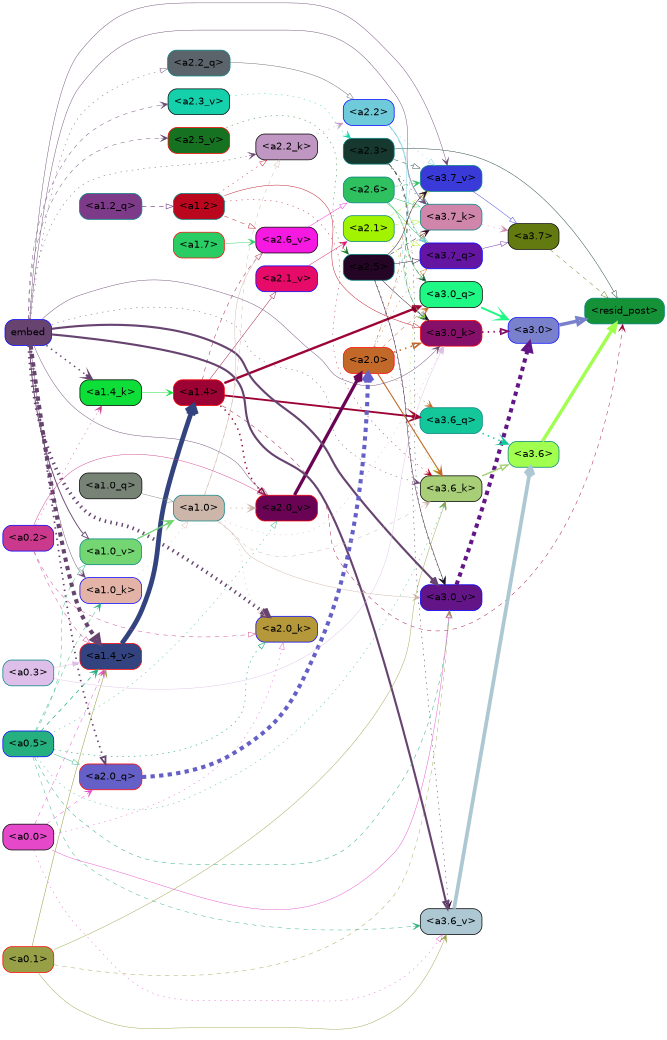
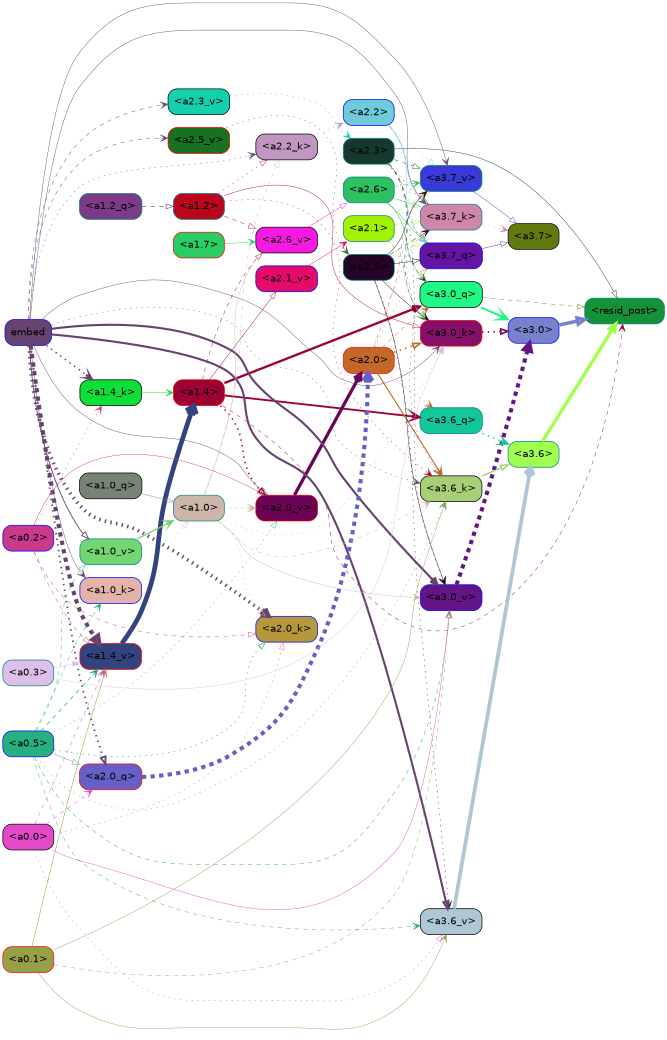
node "<a2.2_q>": removed
edge "<a3.7>" -> "<resid_post>": now "<a3.0_q>" -> "<resid_post>"
edge "<a2.1>" -> "<a3.6_k>": color #a2f302 -> #674470
